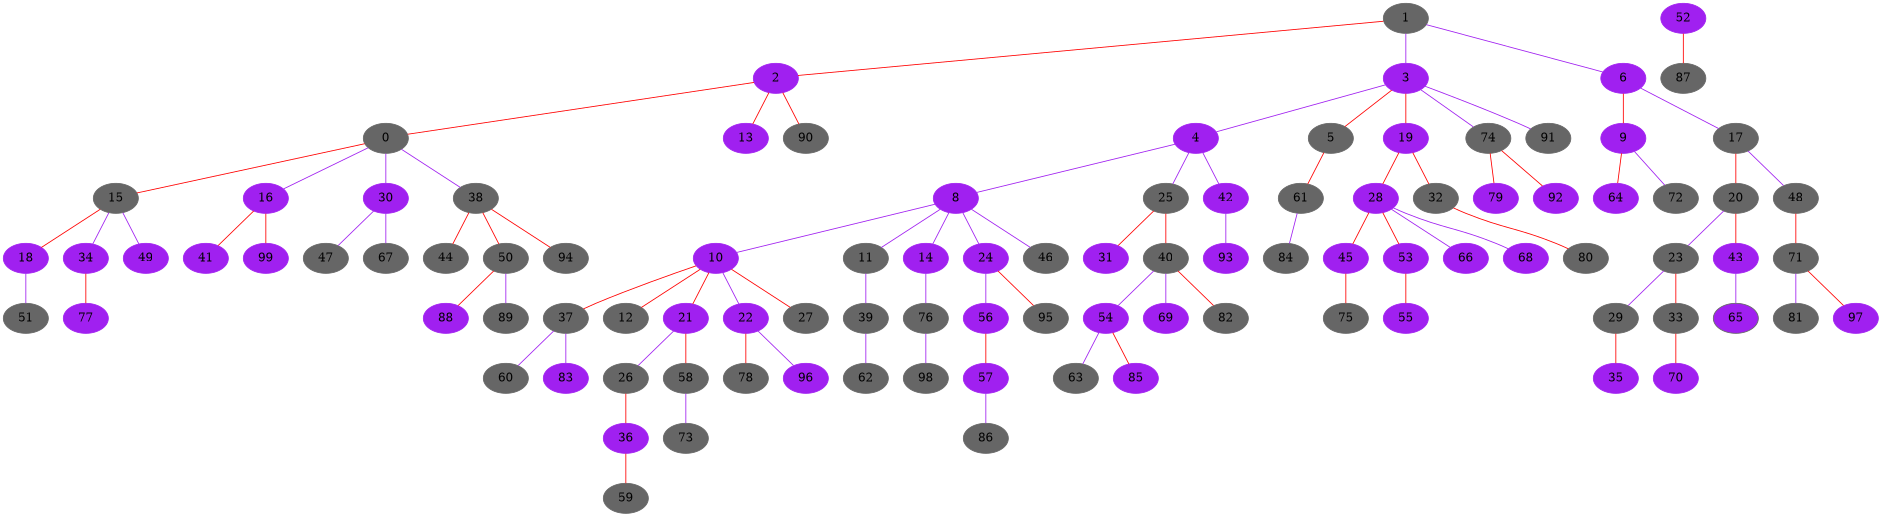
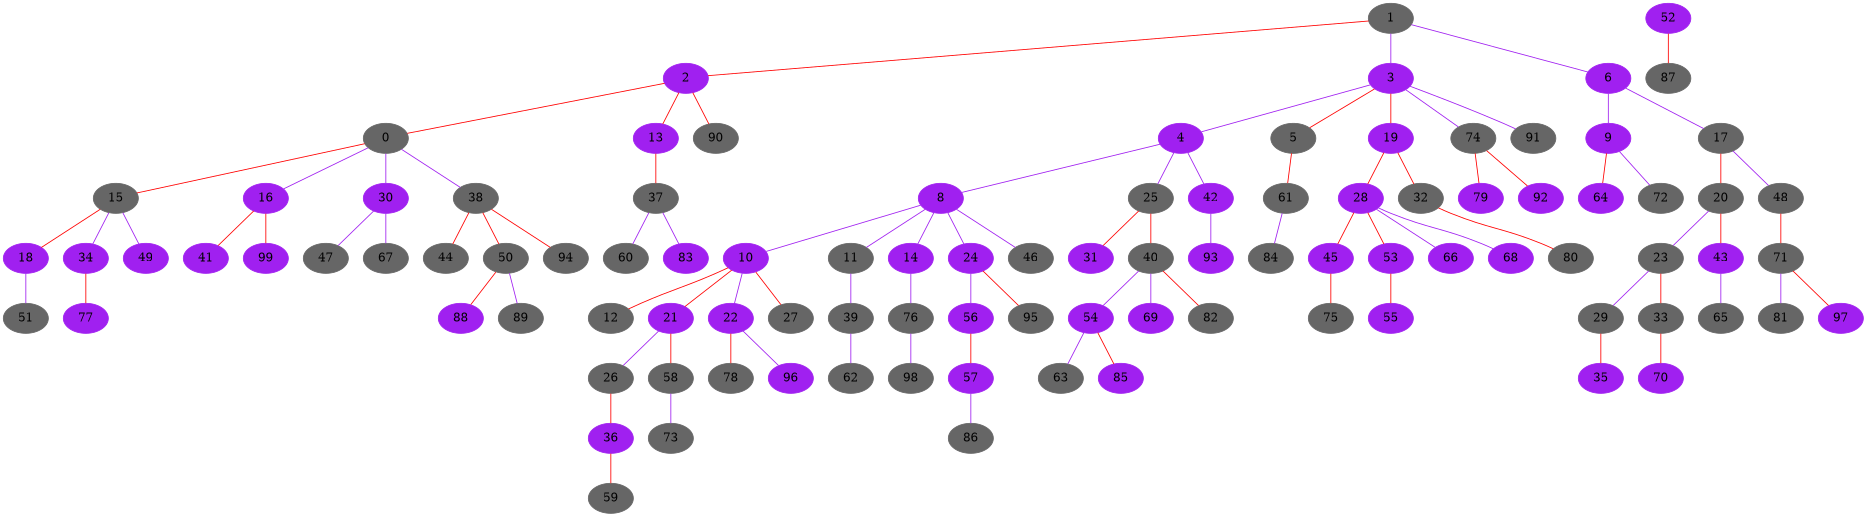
edge "6" -- "9": color red -> purple
edge "10" -- "37": now "13" -- "37"
node "65": fillcolor purple -> gray40
